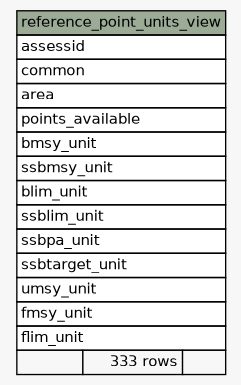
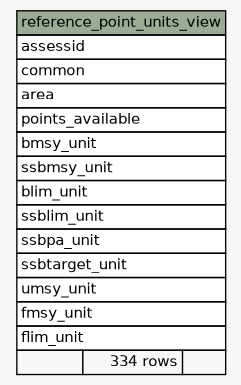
node "reference_point_units_view": text "333 rows" -> "334 rows"
